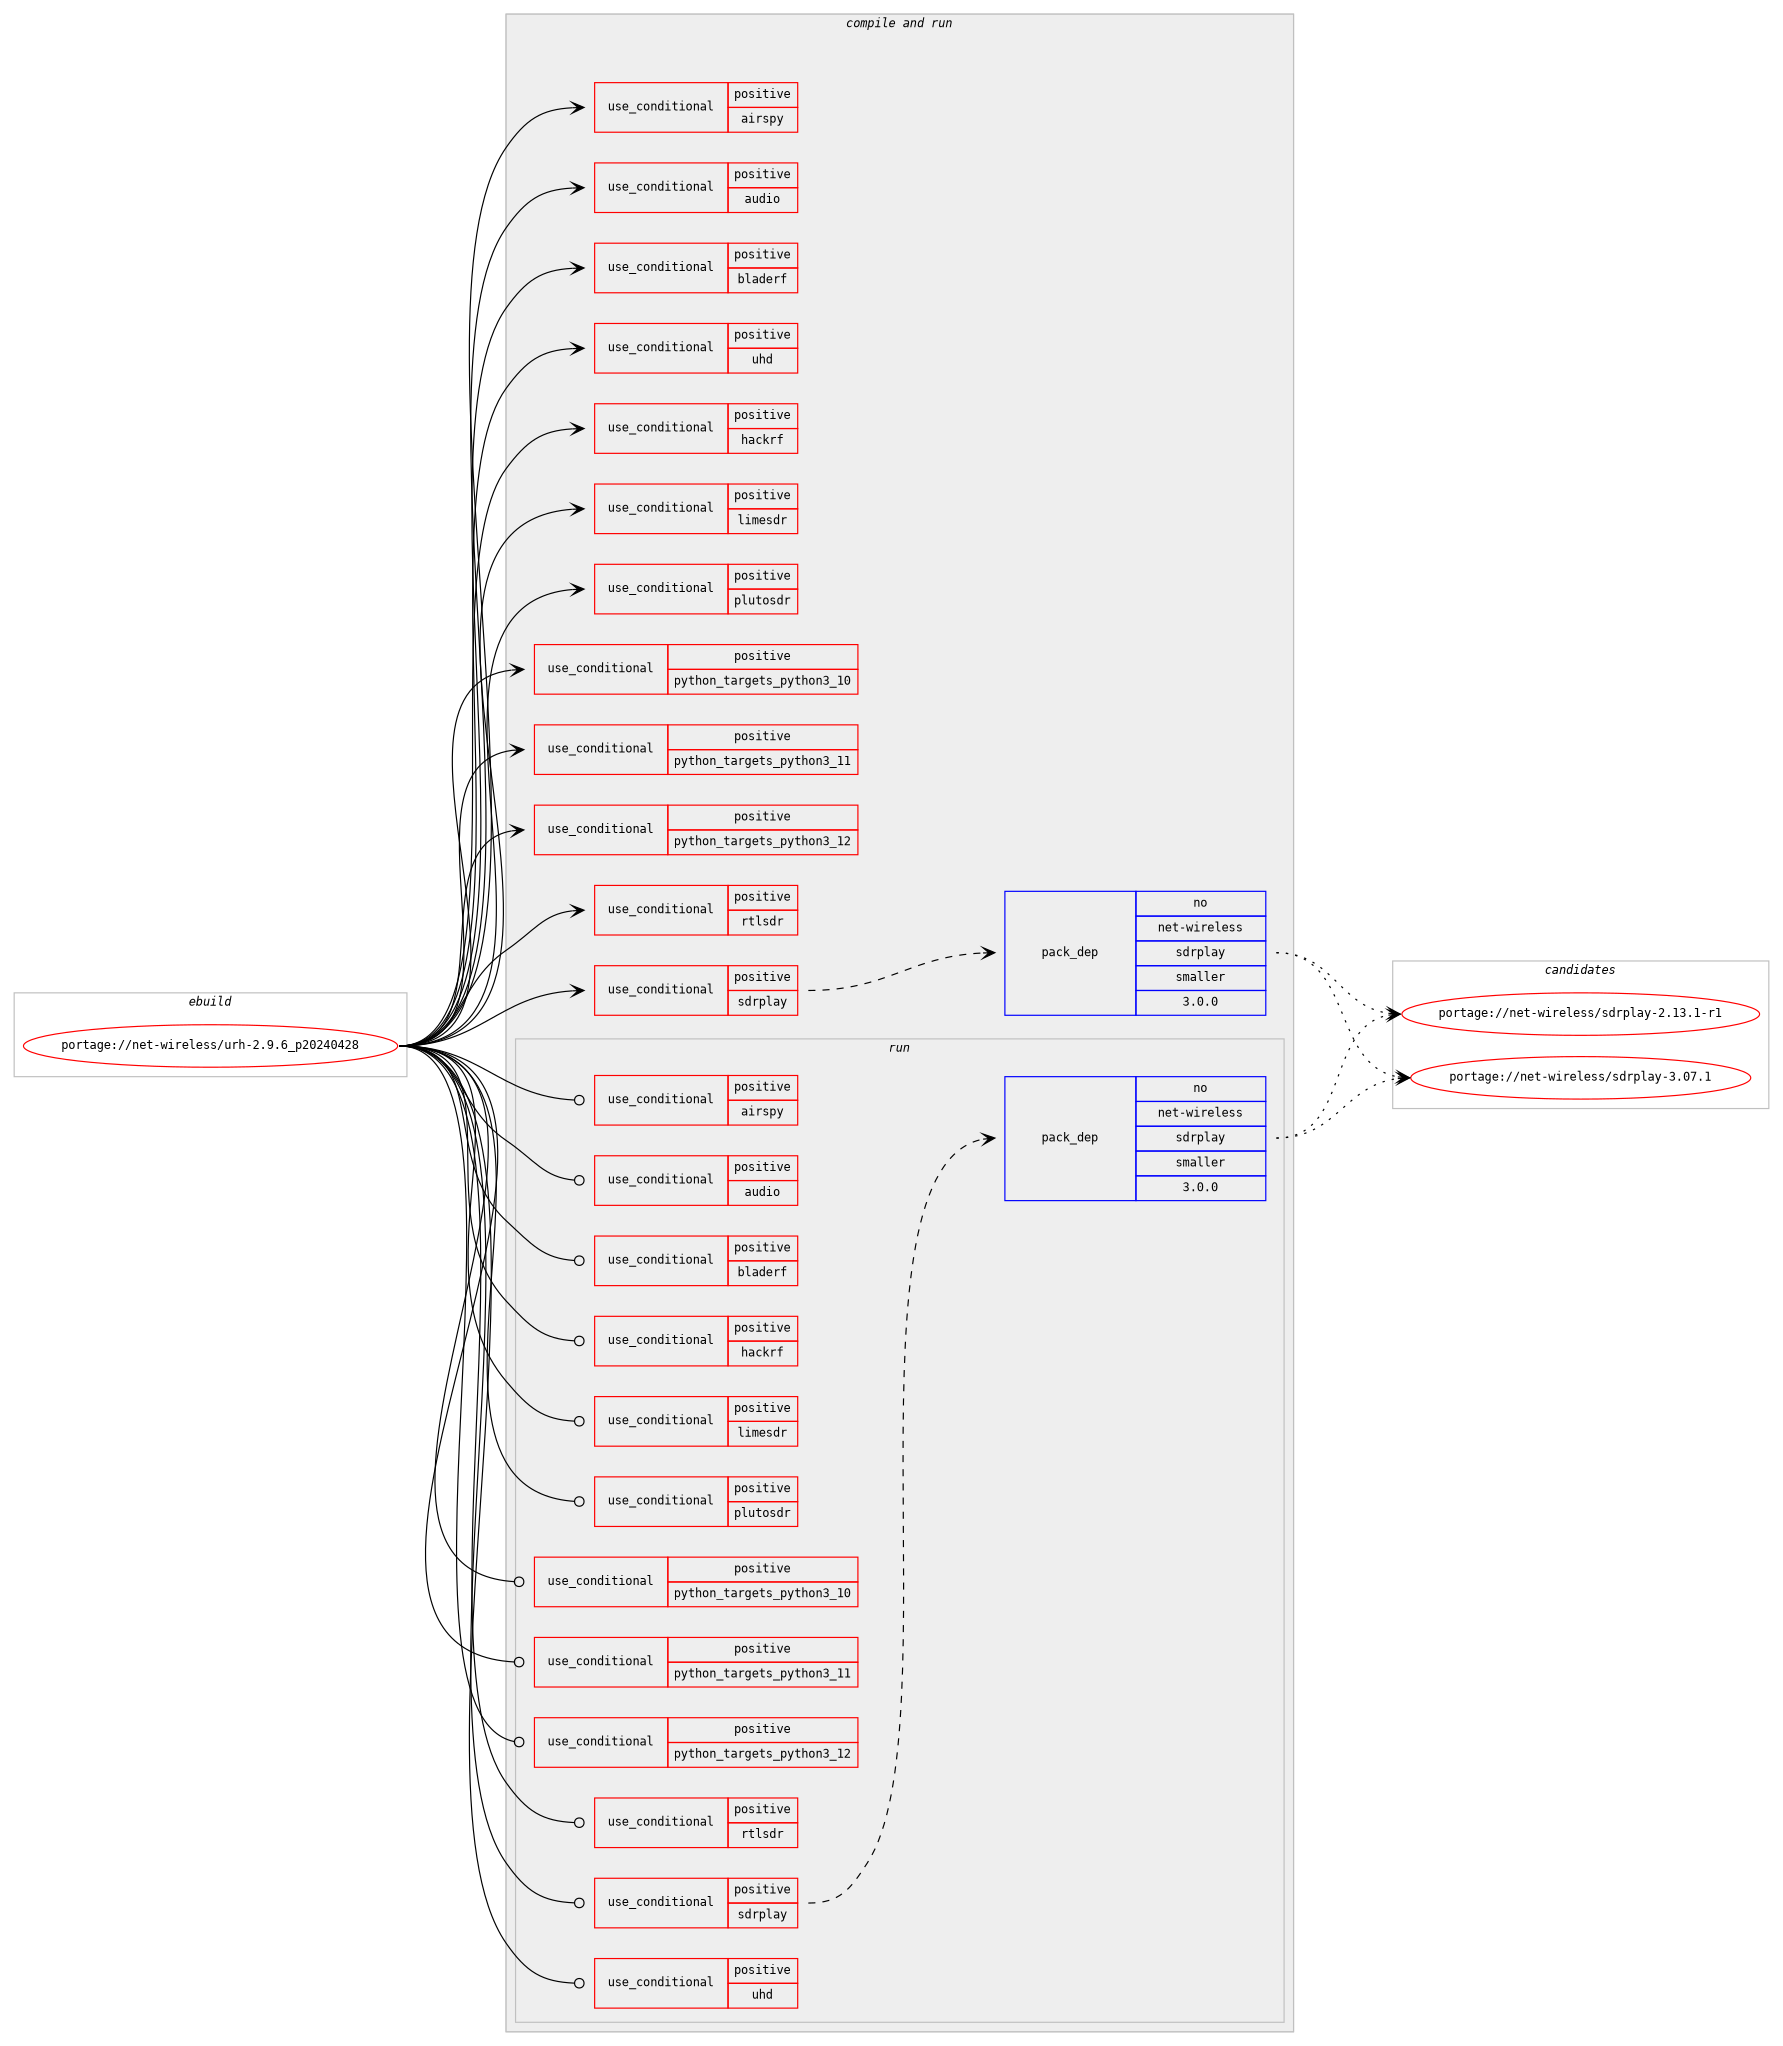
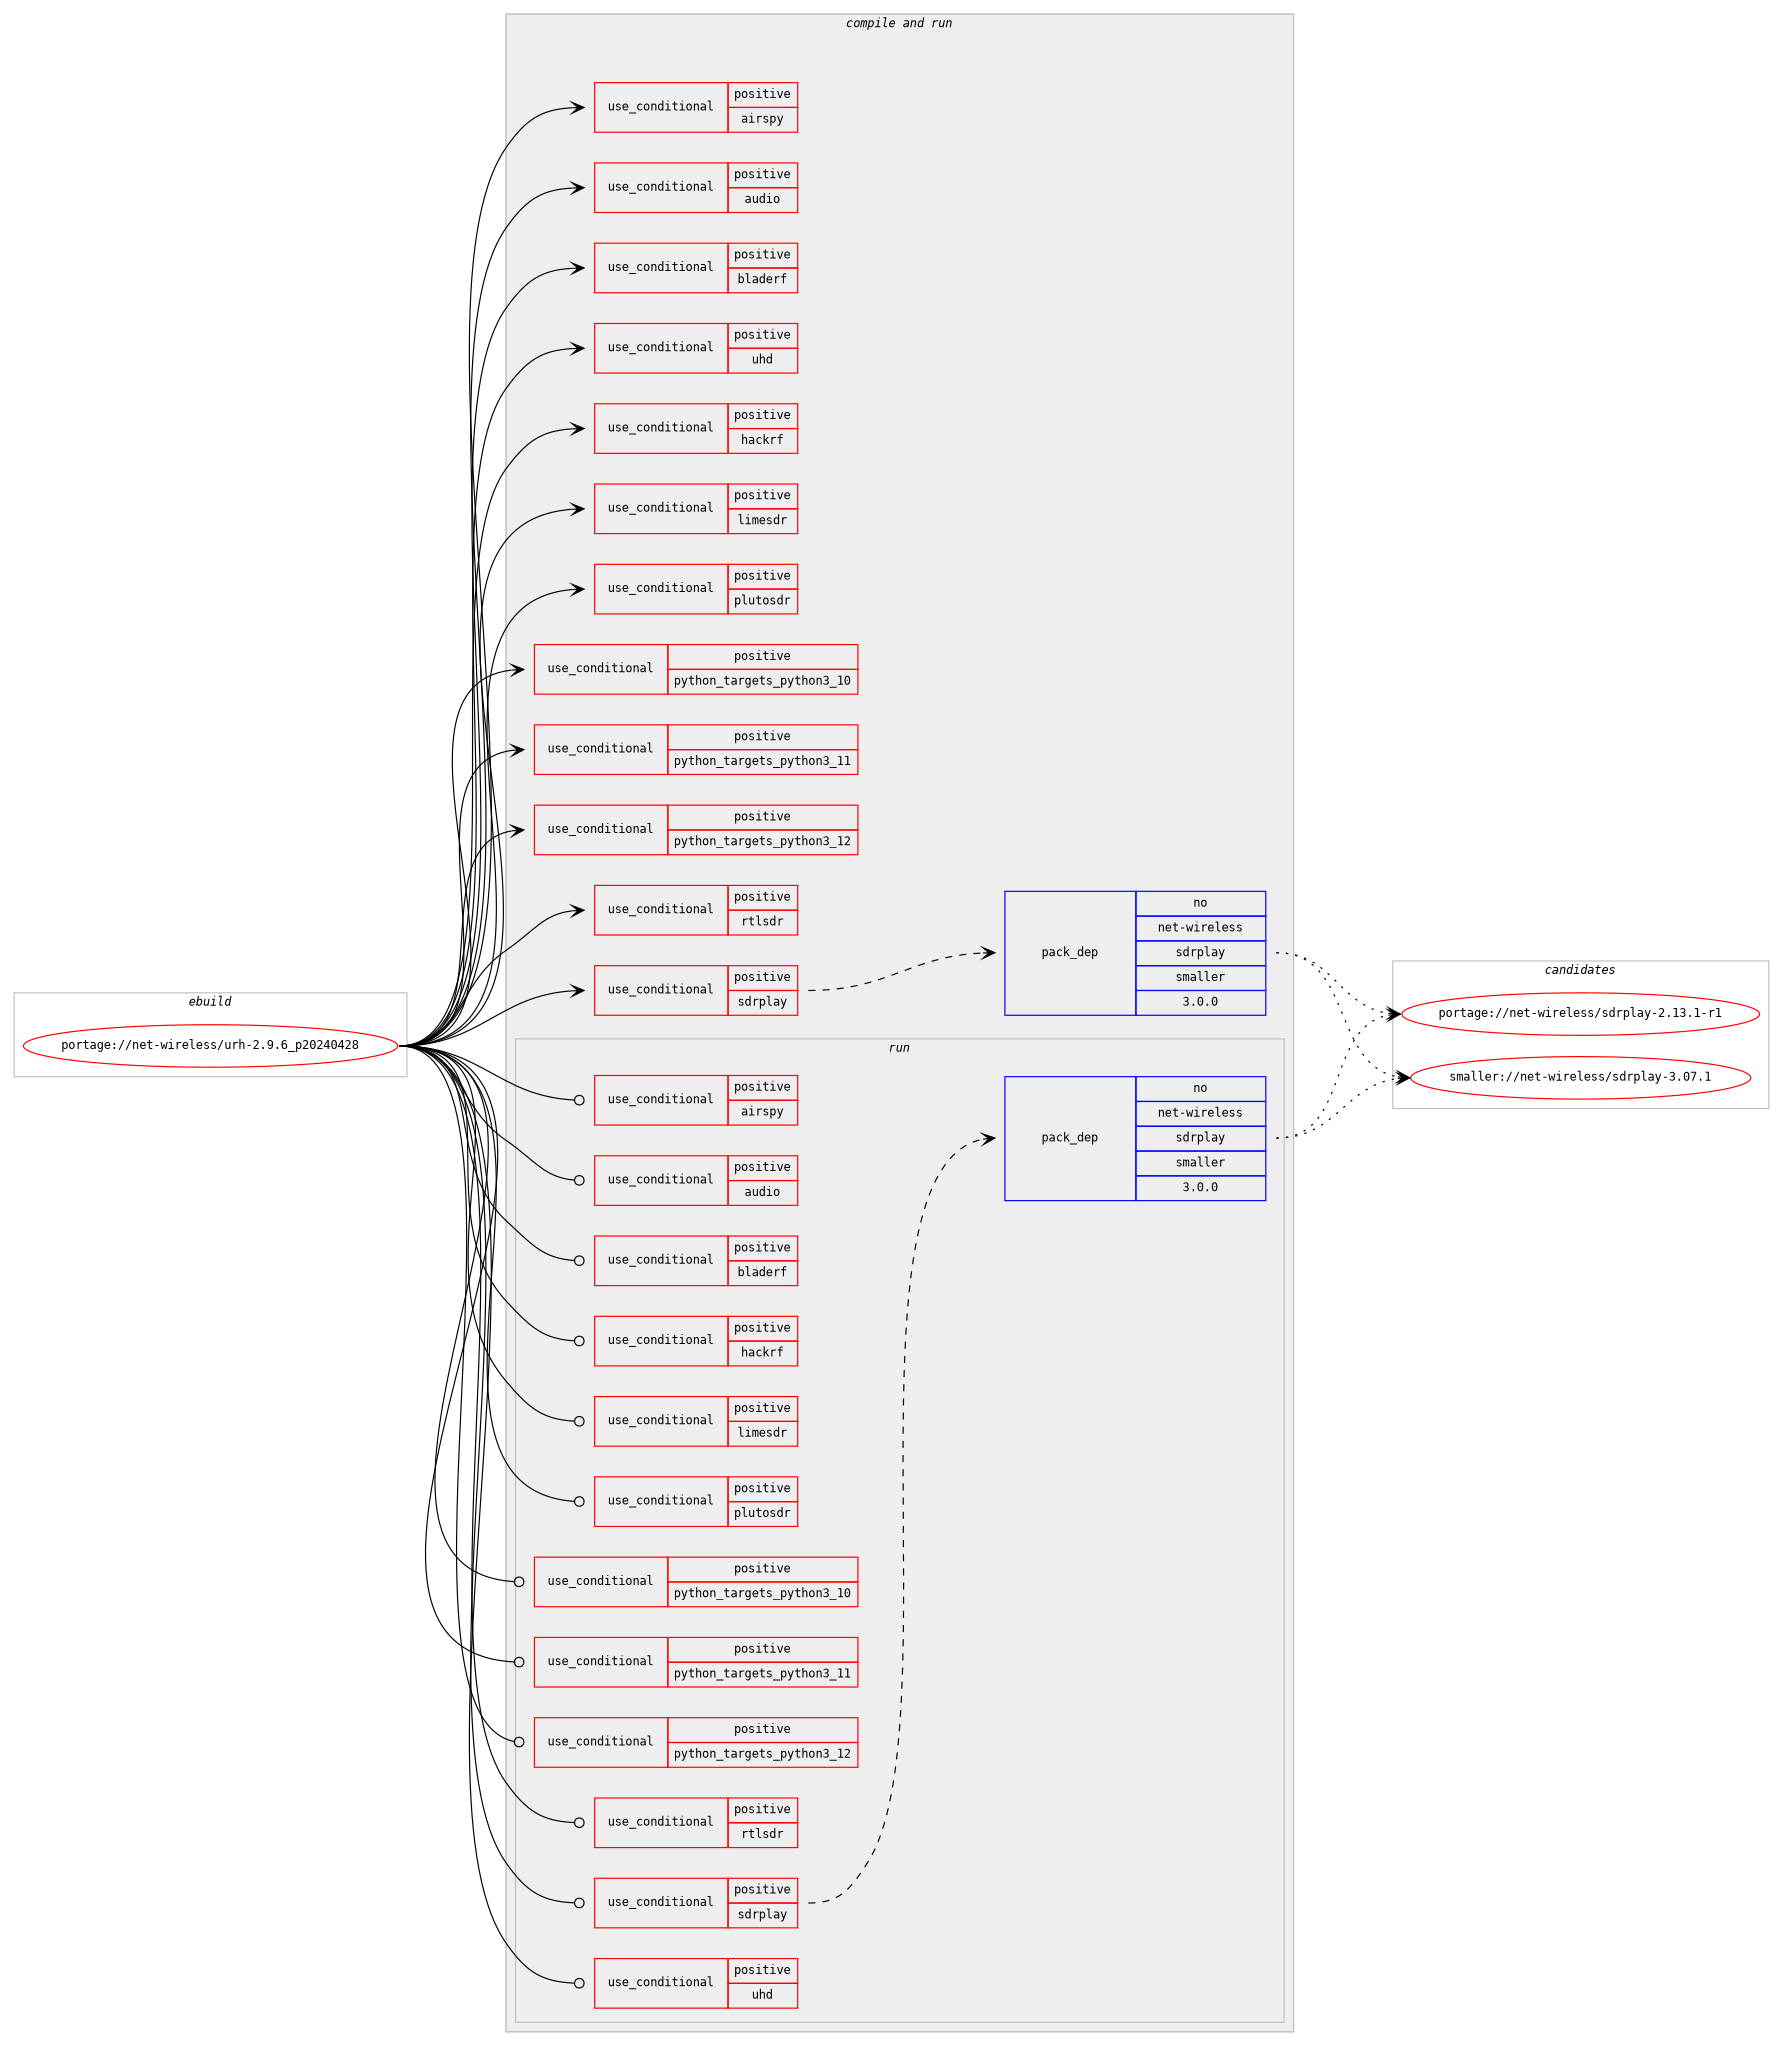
node "portage://net-wireless/sdrplay-3.07.1": label "portage://net-wireless/sdrplay-3.07.1" -> "smaller://net-wireless/sdrplay-3.07.1"
